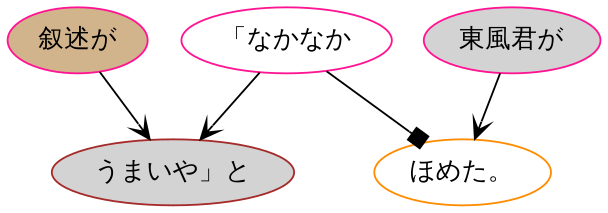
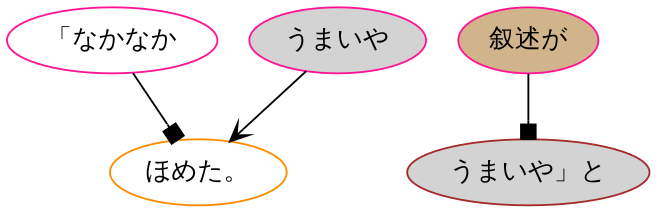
node "東風君が": label "東風君が" -> "うまいや"
edge "叙述が" -> "うまいや」と": arrowhead vee -> box
edge "「なかなか" -> "うまいや」と": removed
